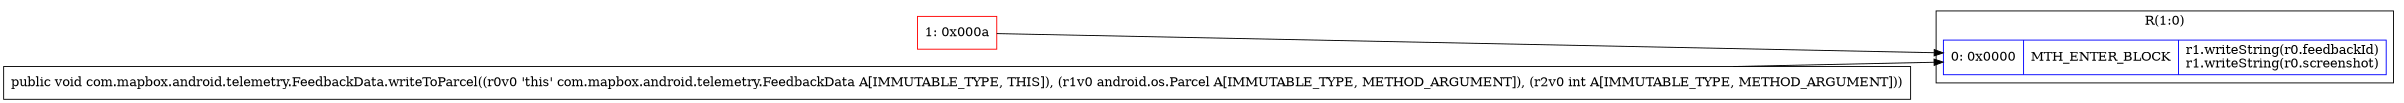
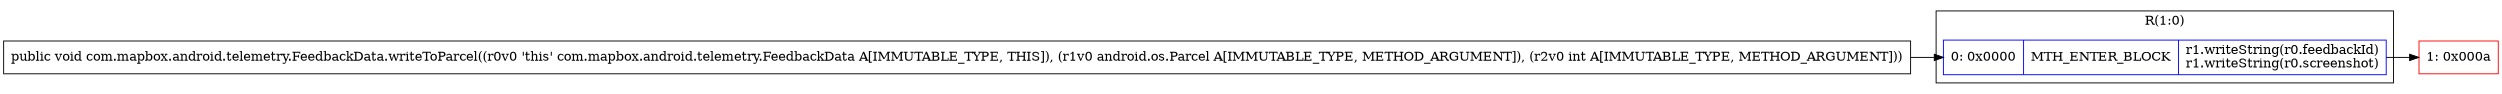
edge "1: 0x000a" -> "0: 0x0000": reversed
